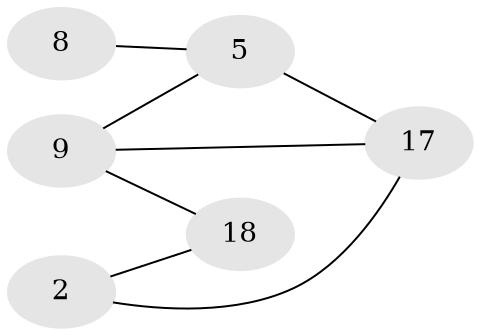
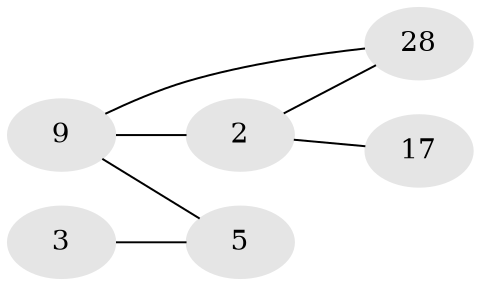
node "8": label "8" -> "3"
edge "5" -- "17": removed
edge "17" -- "9": now "2" -- "9"
node "18": label "18" -> "28"
